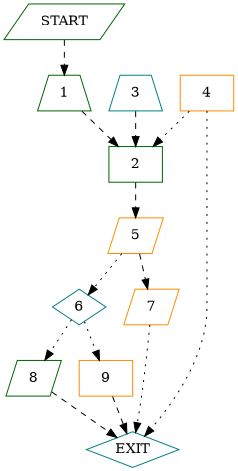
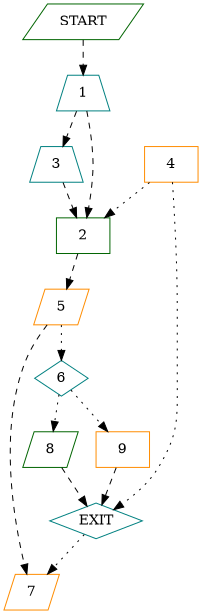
node "1": color darkgreen -> teal
edge "1" -> "3": added
edge "7" -> "EXIT": reversed
